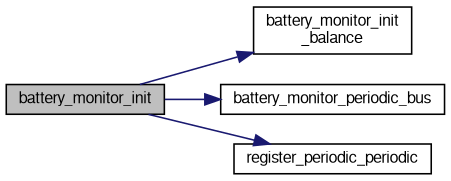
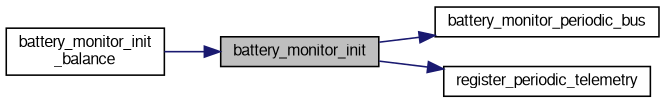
edge "battery_monitor_init" -> "battery_monitor_init _balance": reversed
node "register_periodic_periodic": label "register_periodic_periodic" -> "register_periodic_telemetry"
